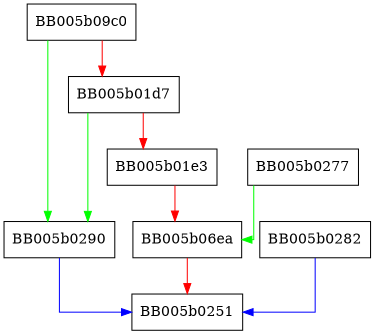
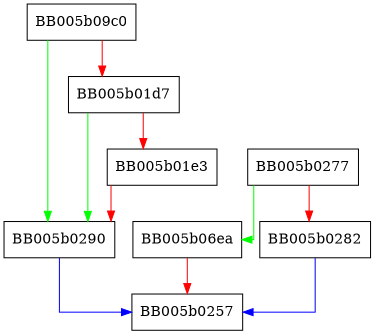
edge "BB005b01e3" -> "BB005b06ea": now "BB005b01e3" -> "BB005b0290"
edge "BB005b0277" -> "BB005b0282": added
node "BB005b0251": label "BB005b0251" -> "BB005b0257"
